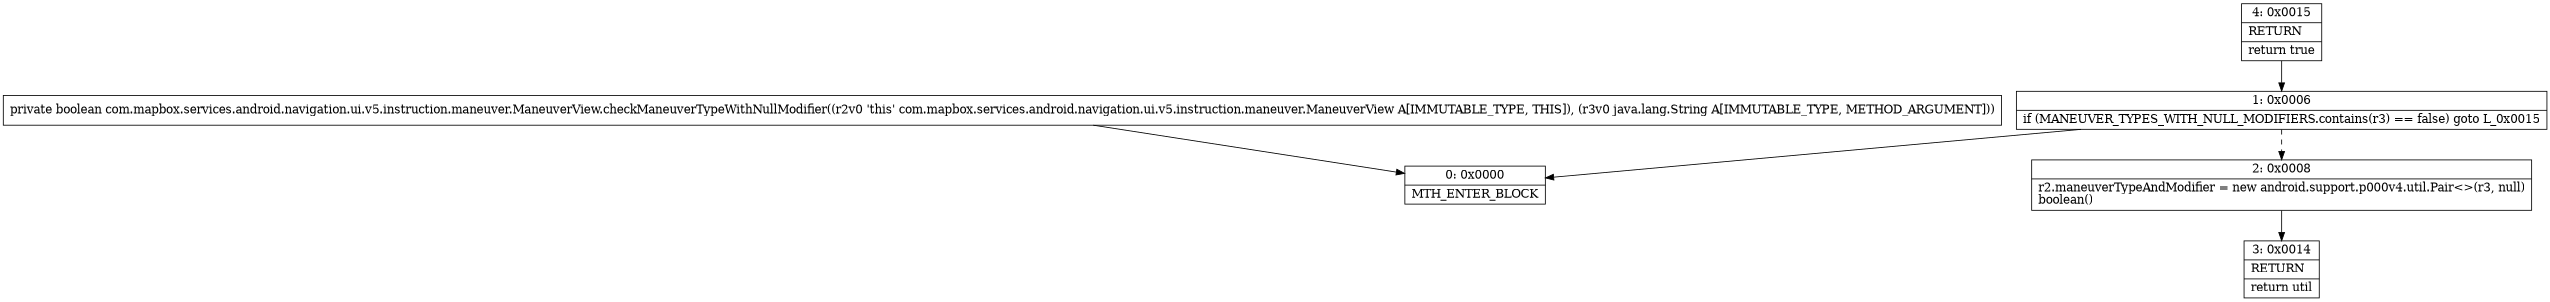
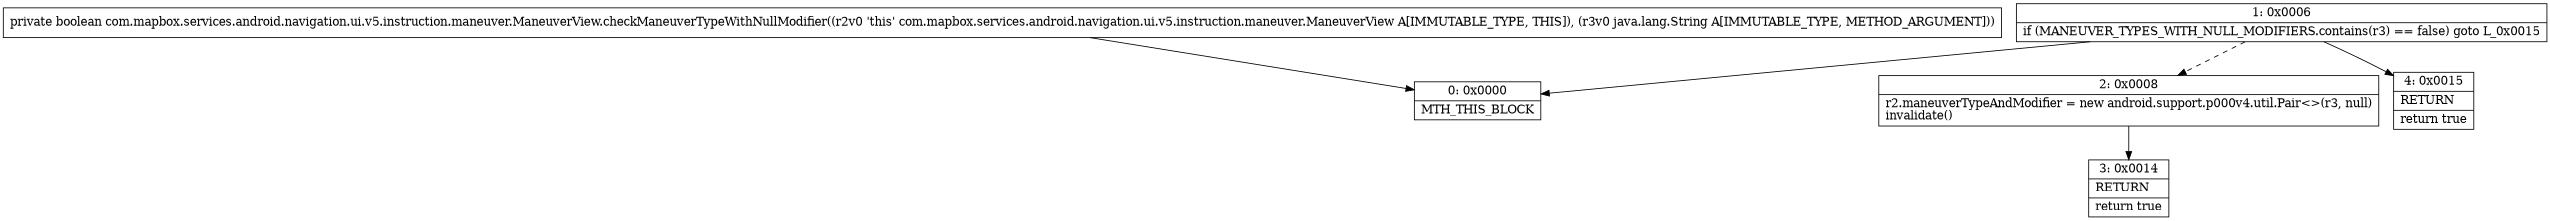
edge "4: 0x0015" -> "1: 0x0006": reversed
node "0: 0x0000": text "MTH_ENTER_BLOCK" -> "MTH_THIS_BLOCK"
node "2: 0x0008": text "boolean()" -> "invalidate()"
node "3: 0x0014": text "return util" -> "return true"
